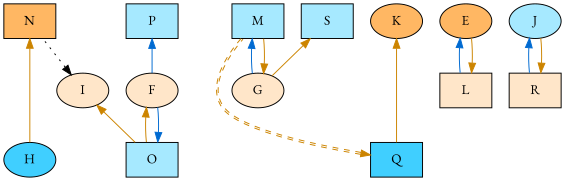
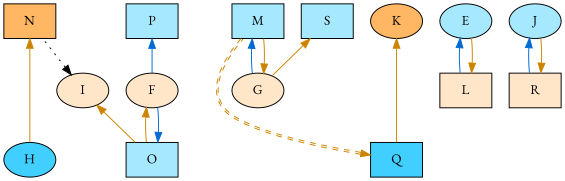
node "E": fillcolor #ffb763 -> #a6e9ff
